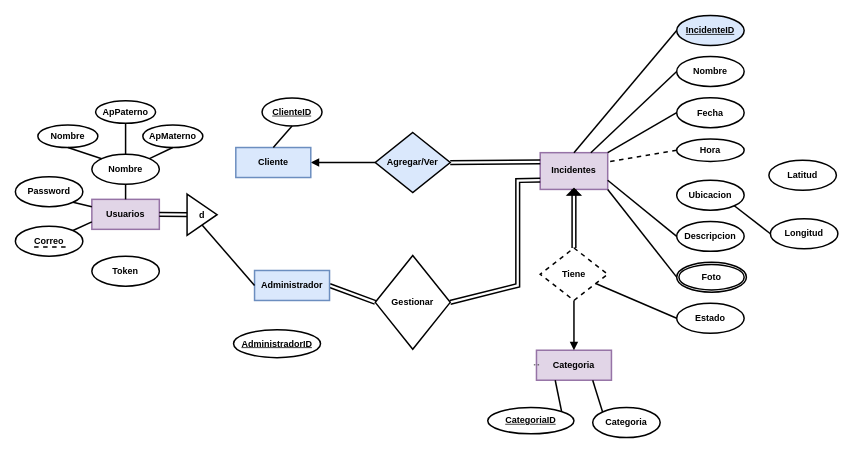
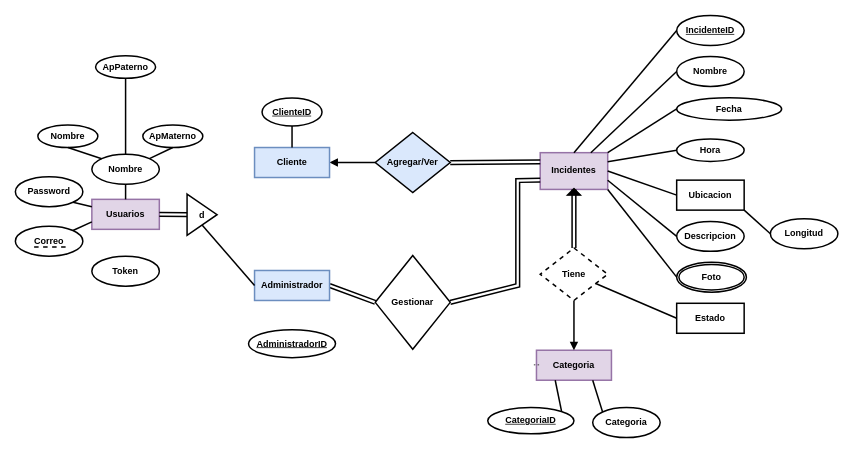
node "IncidenteID": fillcolor #dae8fc -> #ffffff
node "ApPaterno": moved (126, 112) -> (126, 67)
node "Fecha": size 68x30 -> 105x23
edge "Hora" -- "Incidentes": style dashed -> solid
node "Cliente": moved (273, 162) -> (292, 162)
node "Latitud": removed
edge "Incidentes" -- "Ubicacion": added
node "Ubicacion": shape ellipse -> rectangle
node "Estado": shape ellipse -> rectangle
node "AdministradorID": moved (277, 344) -> (292, 344)
